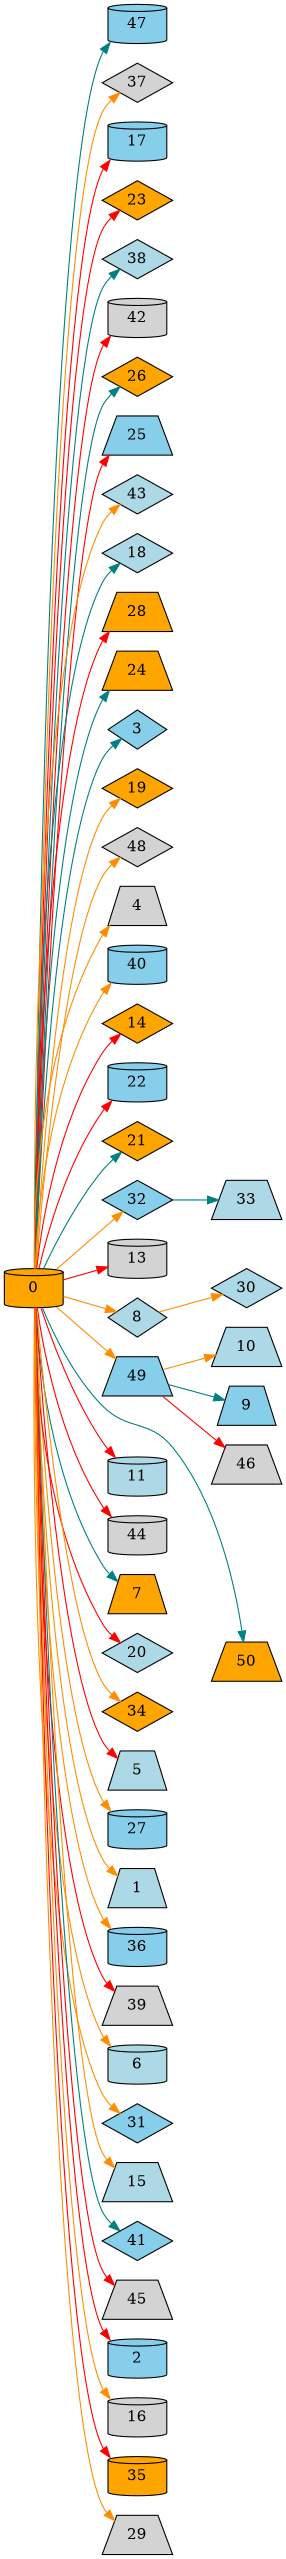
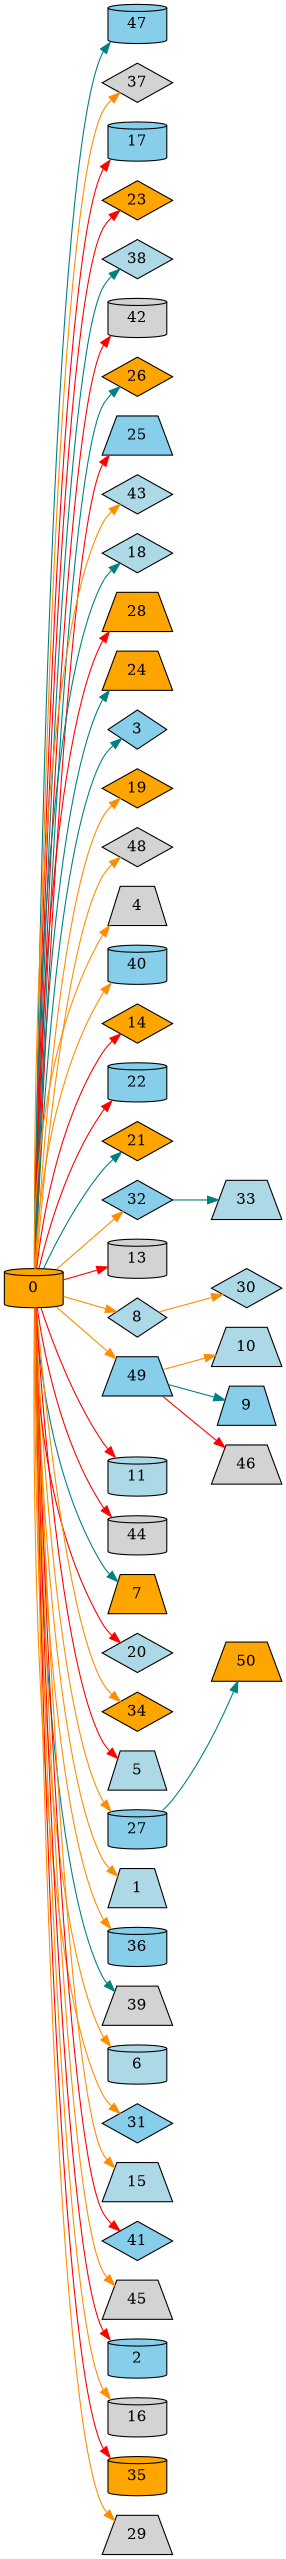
edge "0" -> "50": now "27" -> "50"
edge "0" -> "39": color red -> teal
edge "0" -> "41": color teal -> red
edge "0" -> "45": color red -> darkorange
